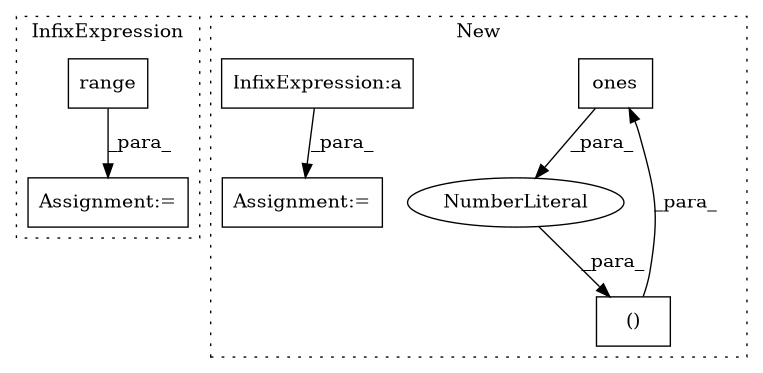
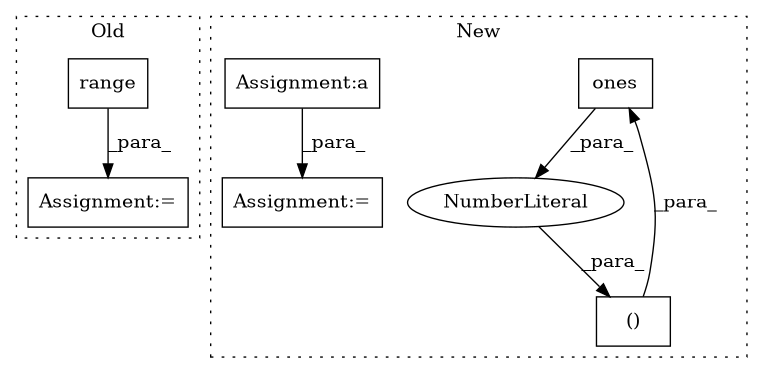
cluster "InfixExpression": label "InfixExpression" -> "Old"
node "InfixExpression:a": label "InfixExpression:a" -> "Assignment:a"
